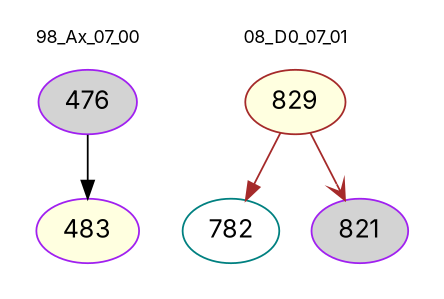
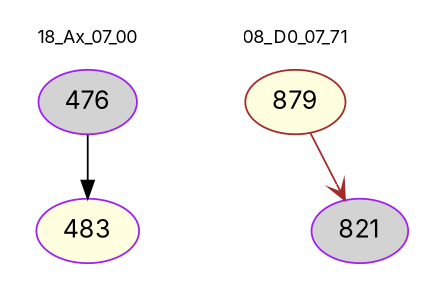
cluster "98_Ax_07_00": label "98_Ax_07_00" -> "18_Ax_07_00"
cluster "08_D0_07_01": label "08_D0_07_01" -> "08_D0_07_71"
node "829": label "829" -> "879"
node "782": removed
